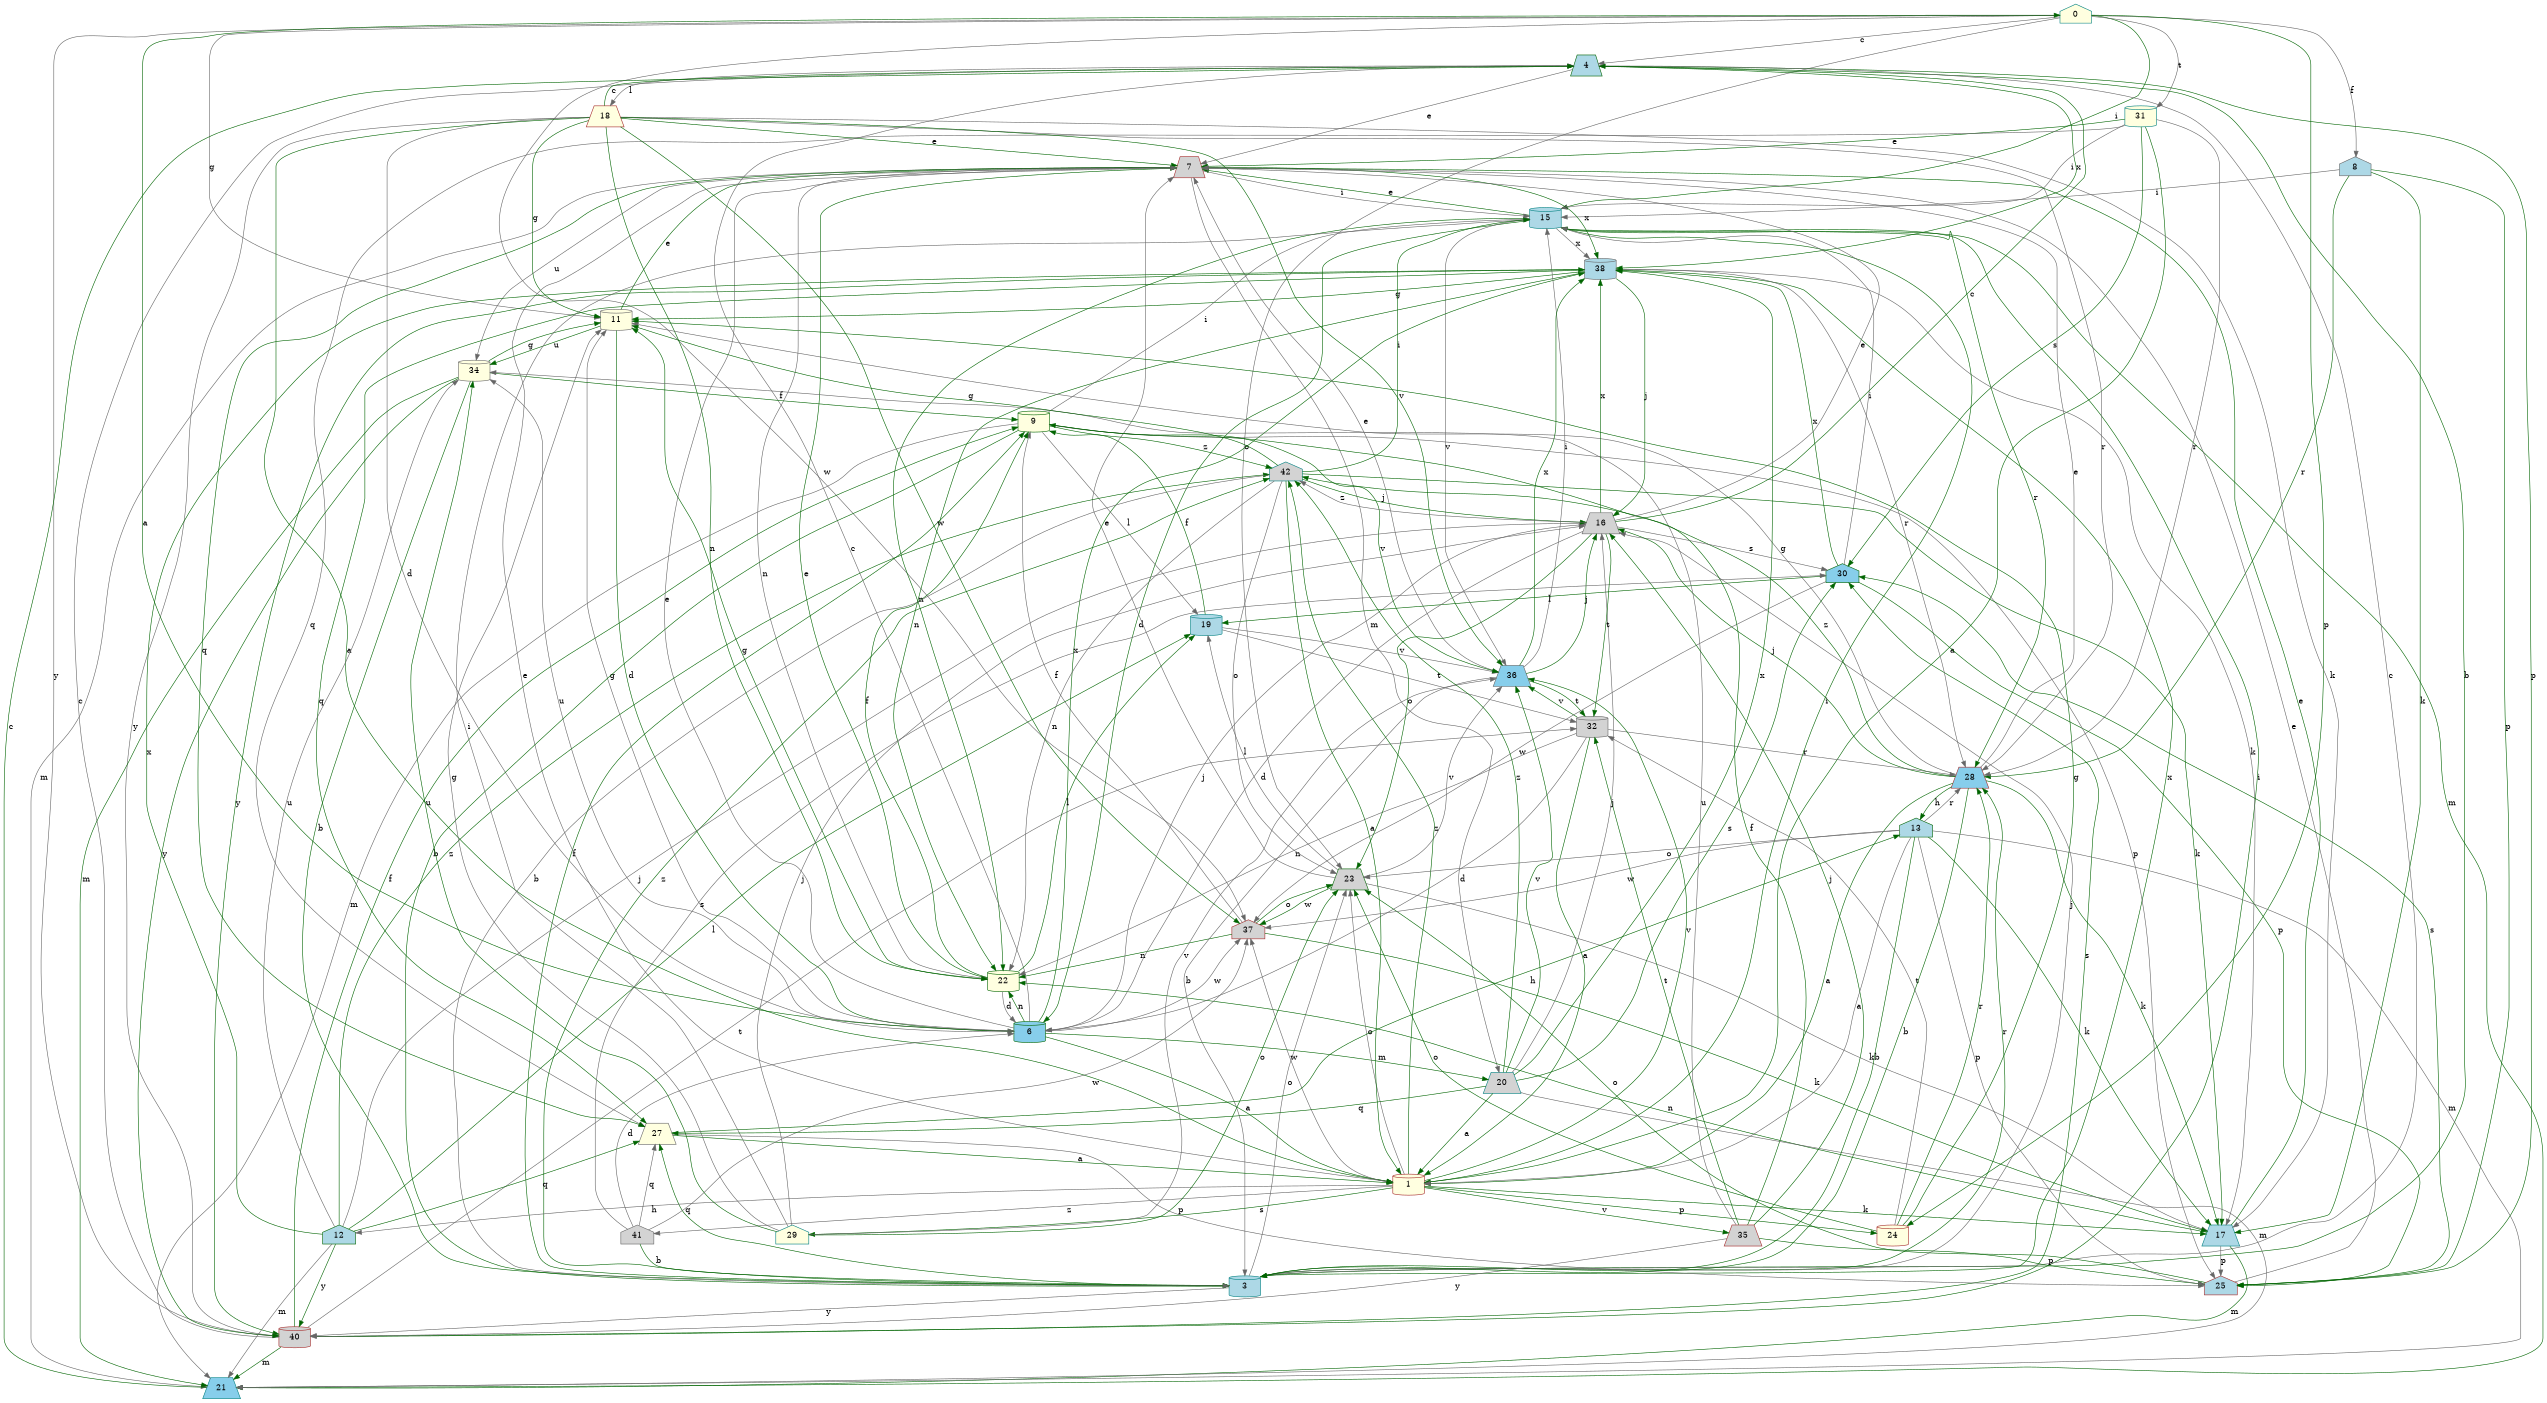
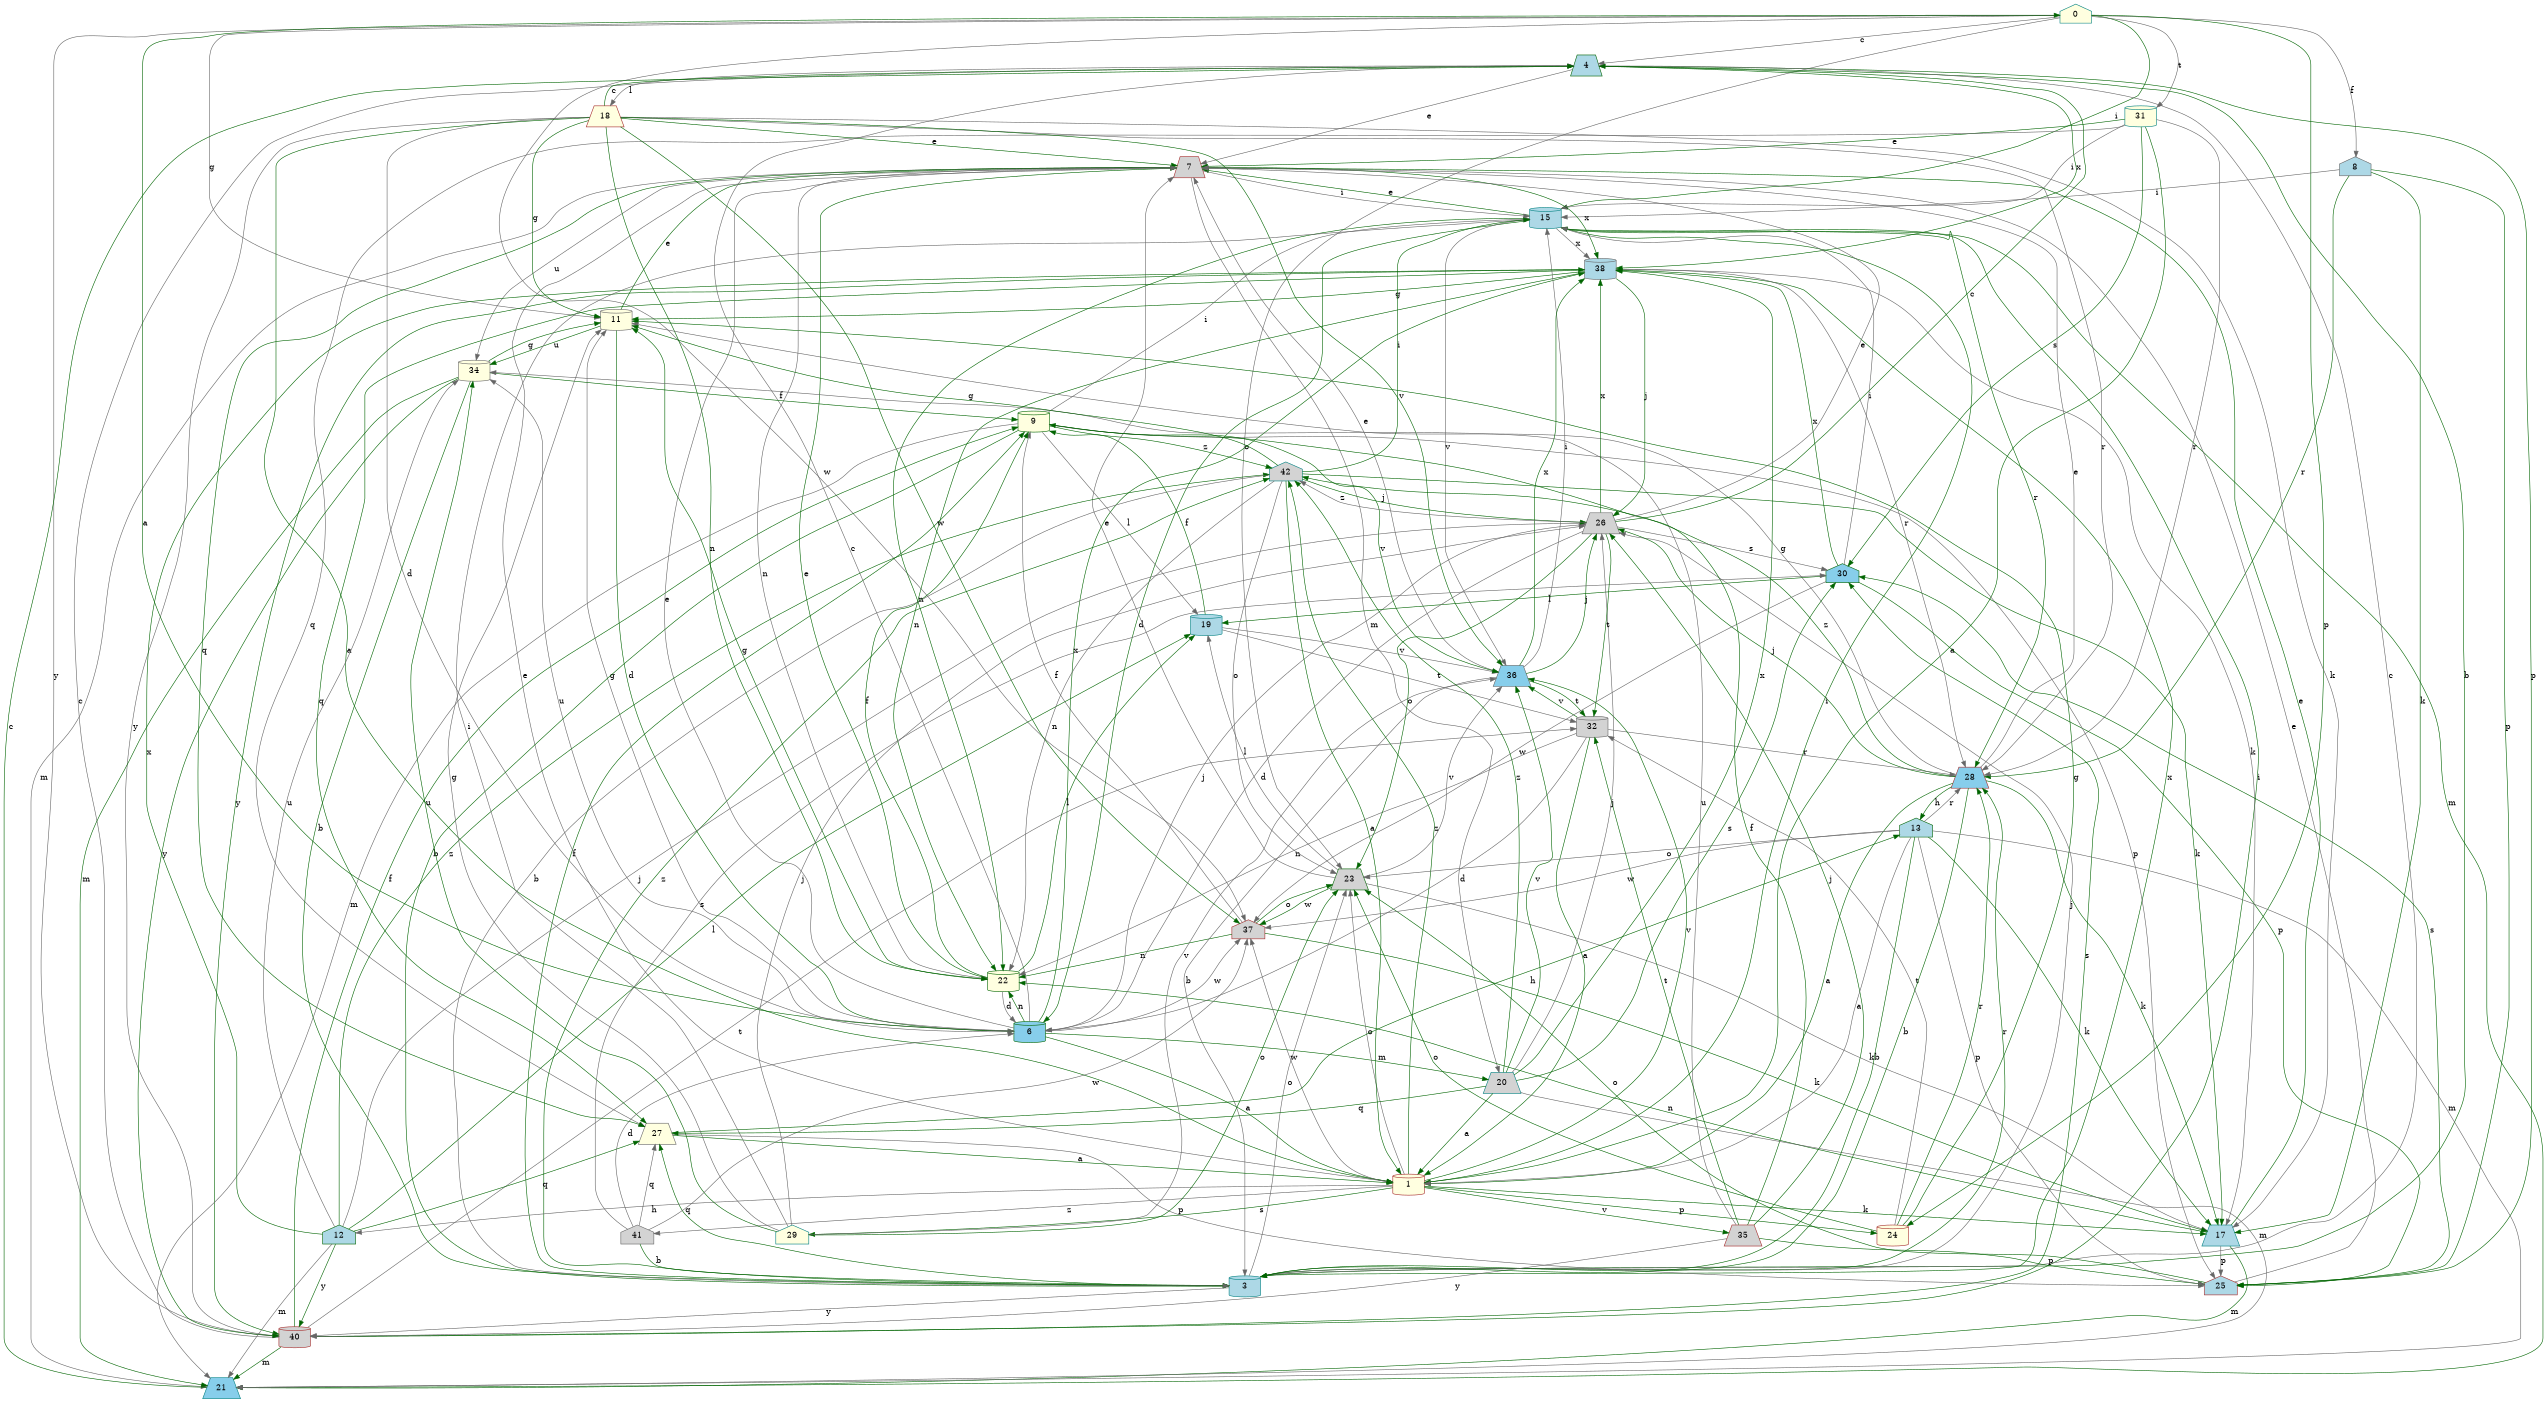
node "16": label "16" -> "26"
